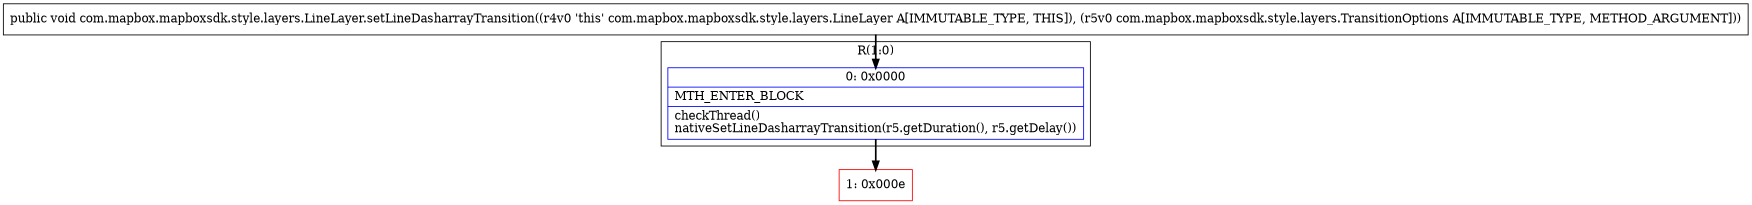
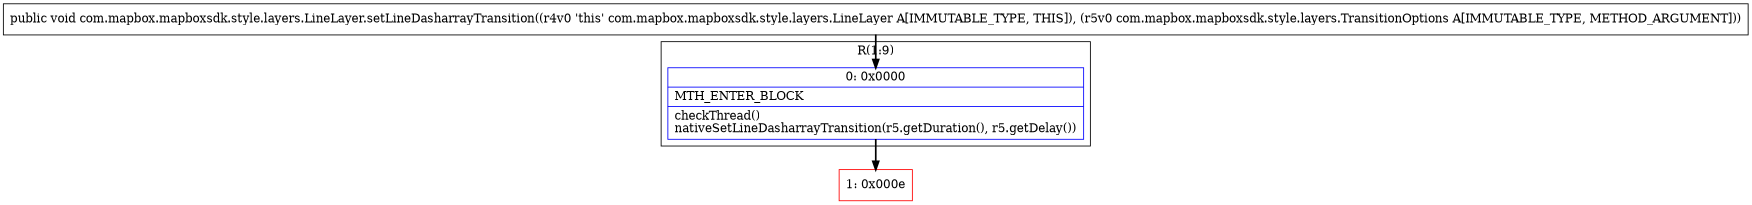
cluster "R(1:0)": label "R(1:0)" -> "R(1:9)"
